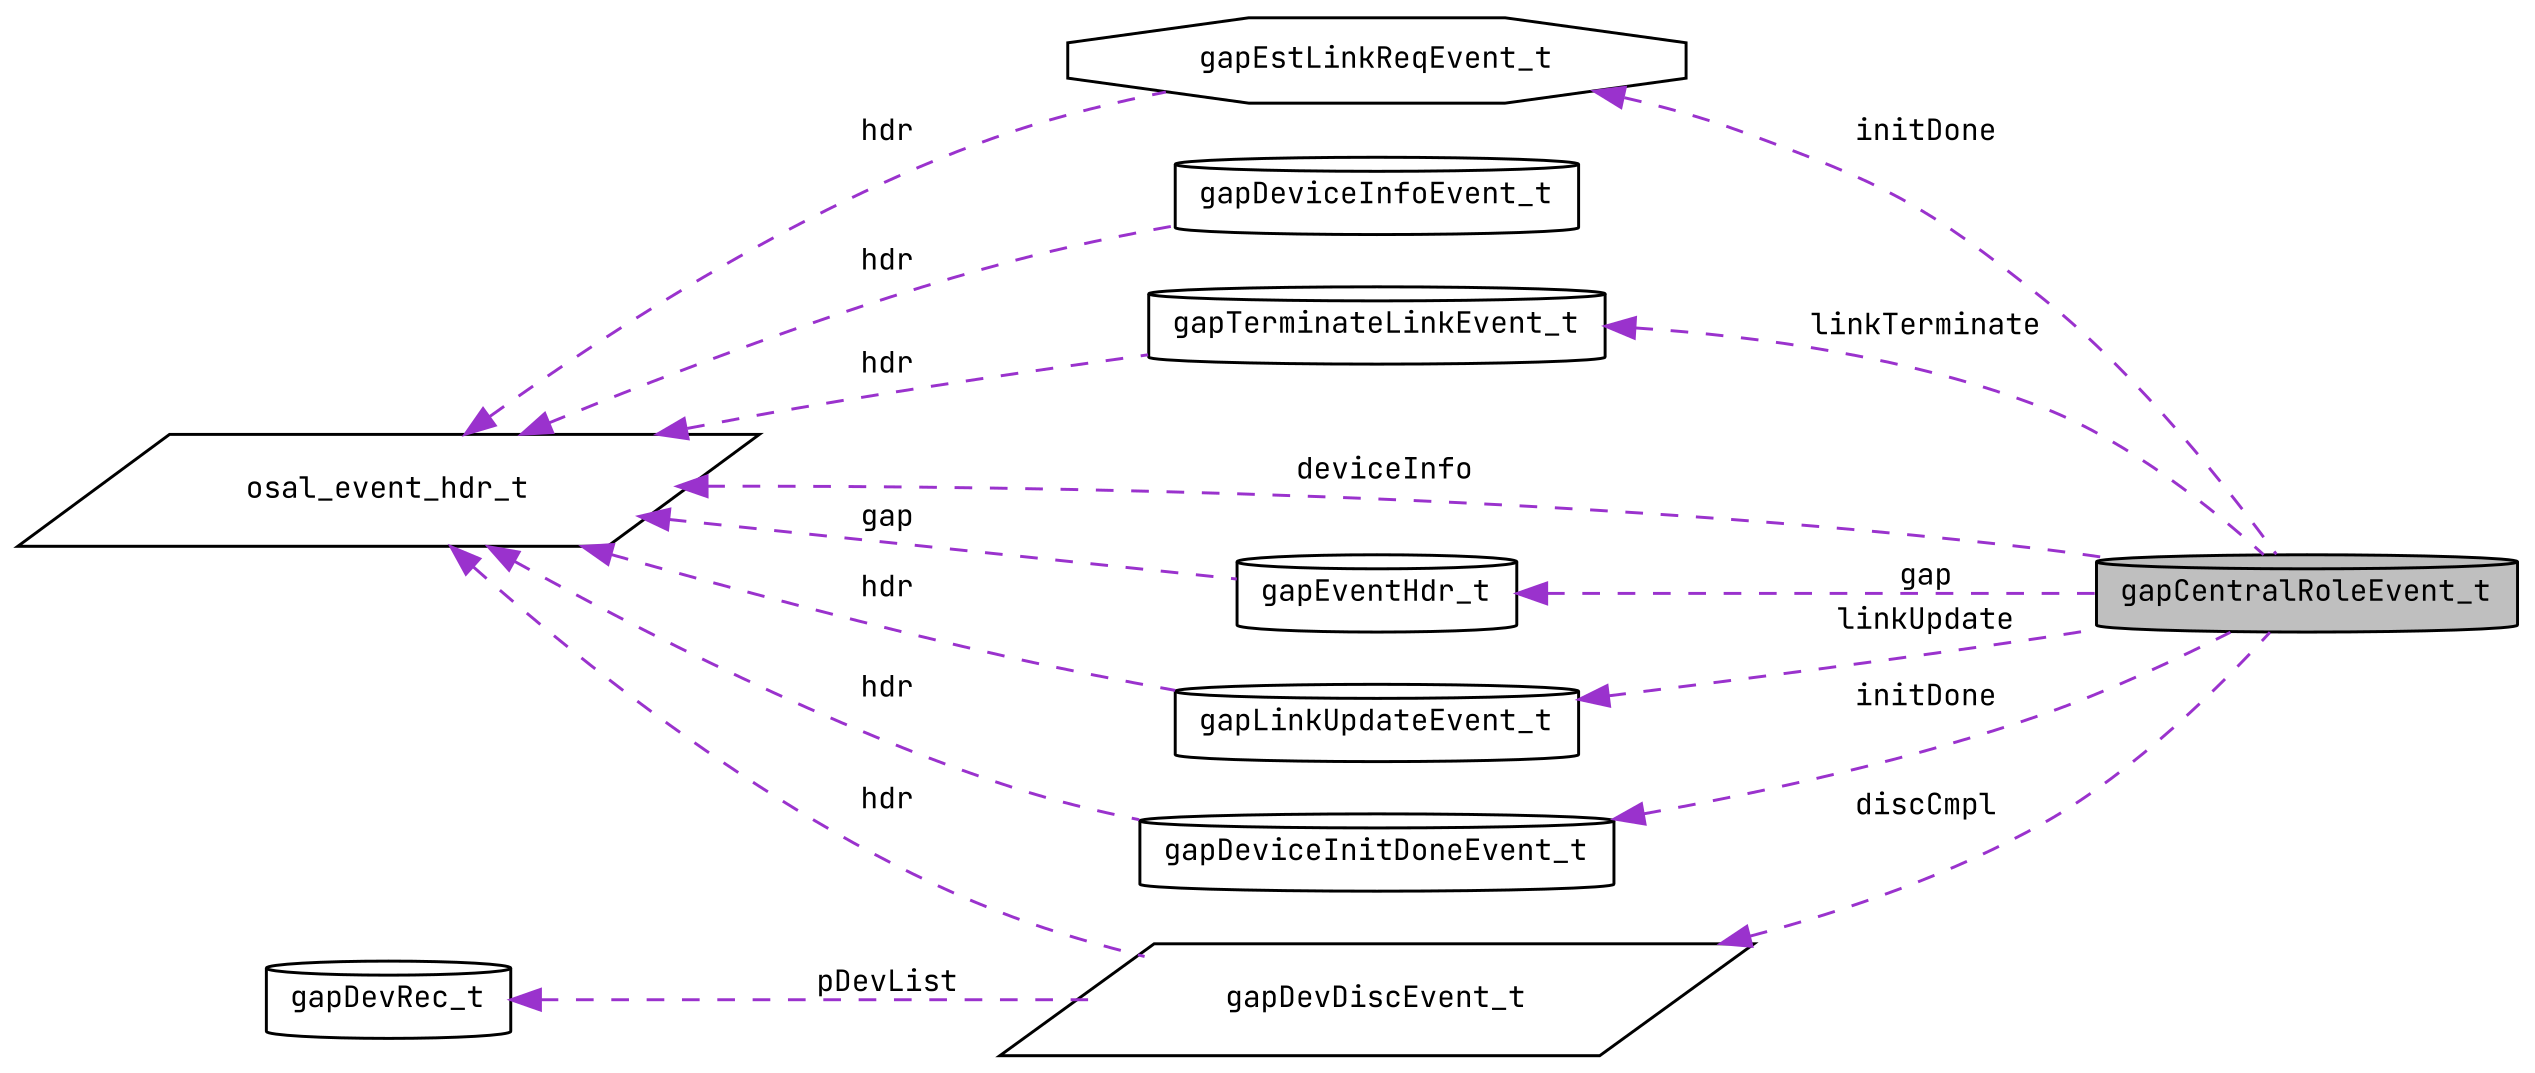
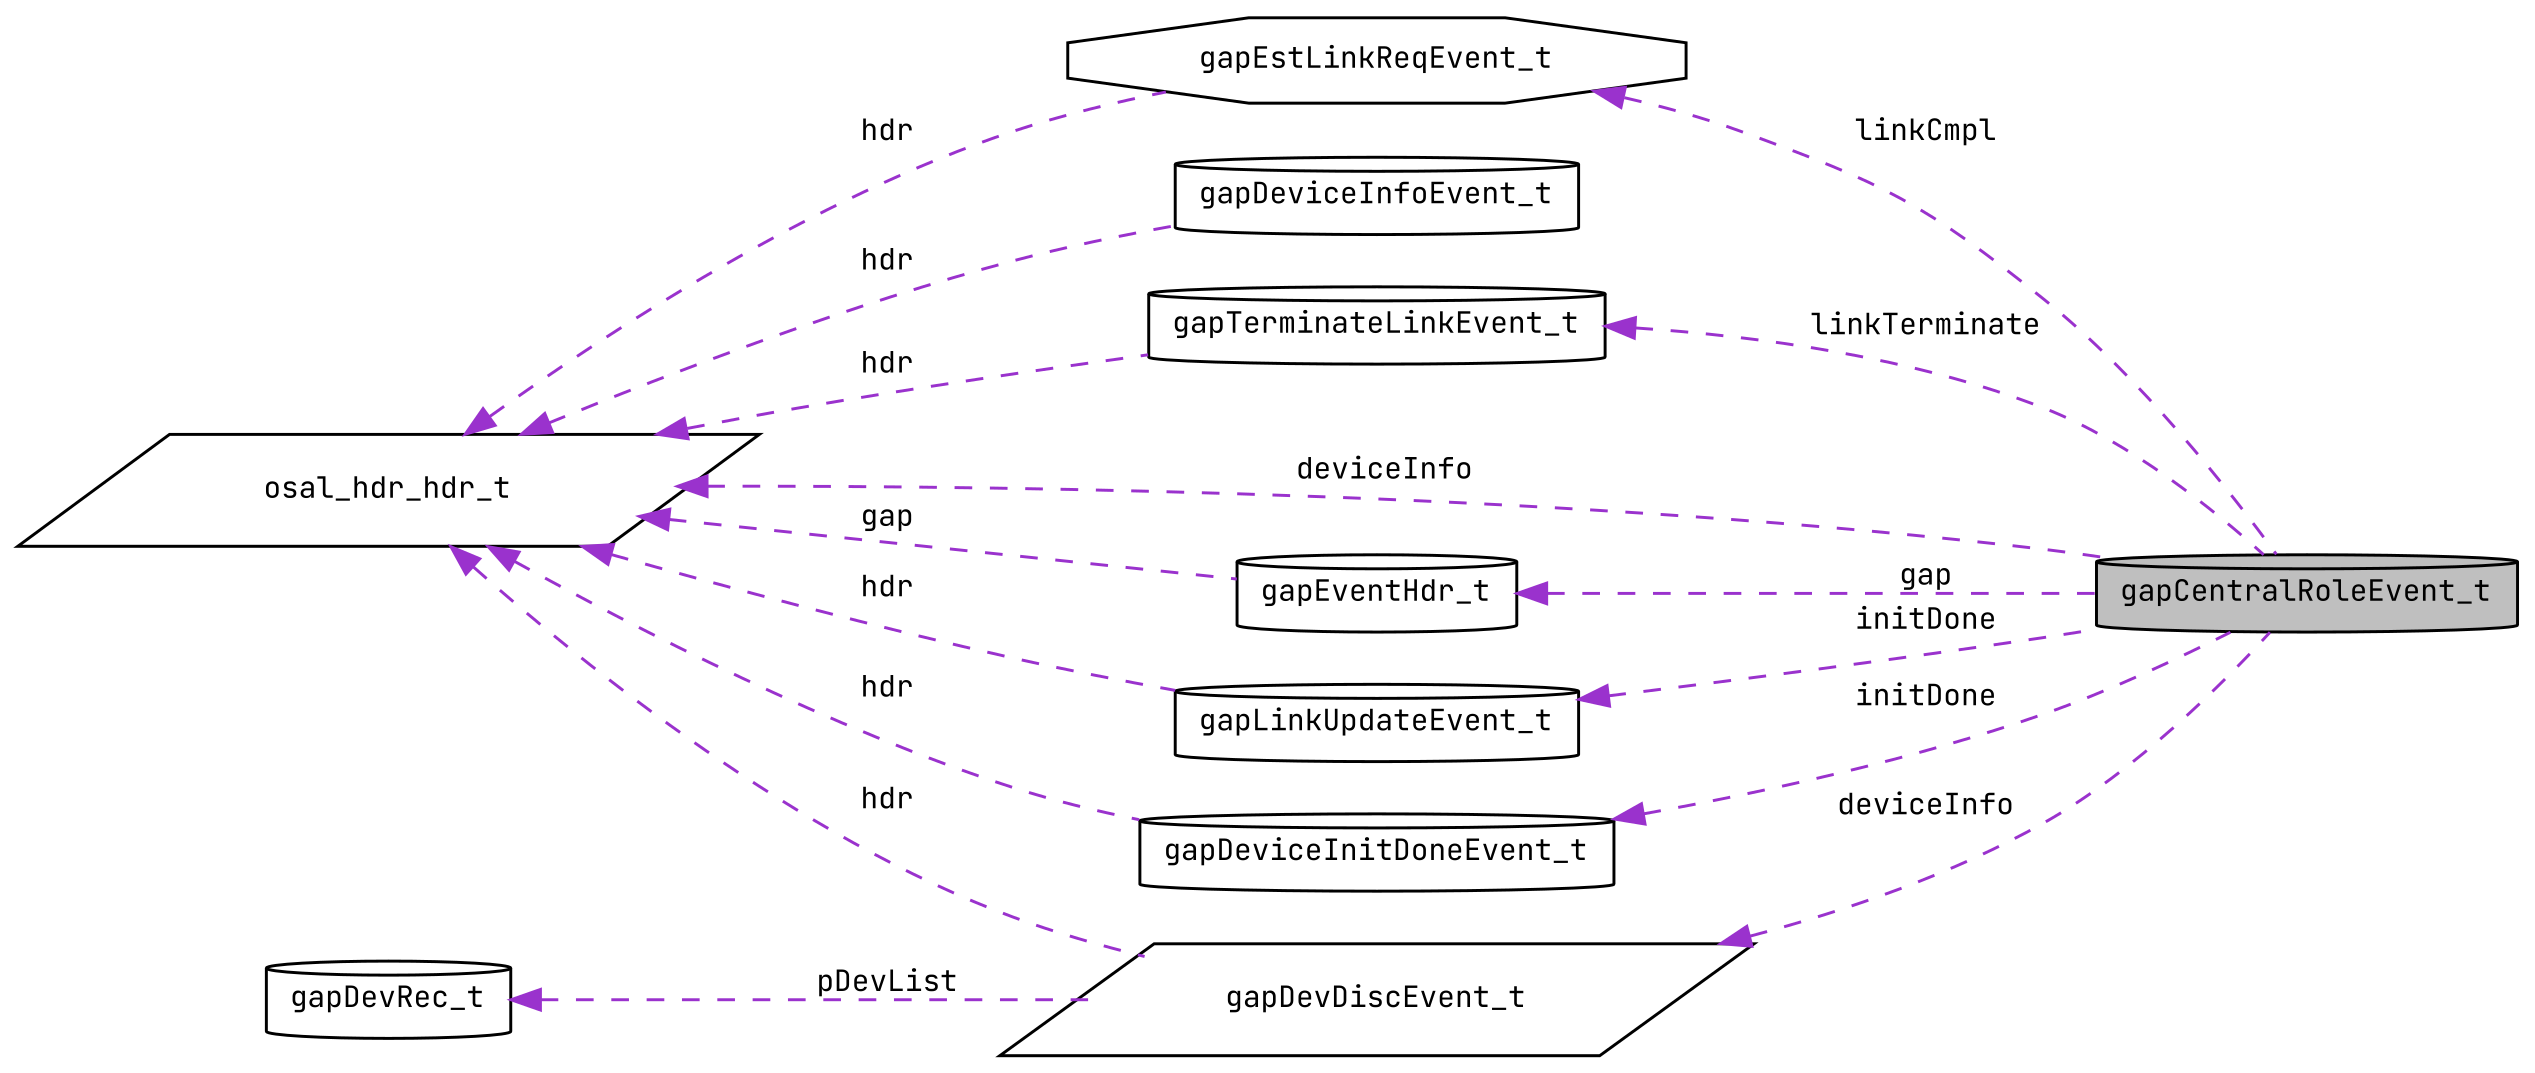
edge "gapCentralRoleEvent_t" -> "gapEstLinkReqEvent_t": label " initDone" -> " linkCmpl"
node "osal_event_hdr_t": label "osal_event_hdr_t" -> "osal_hdr_hdr_t"
edge "gapCentralRoleEvent_t" -> "gapLinkUpdateEvent_t": label " linkUpdate" -> " initDone"
edge "gapCentralRoleEvent_t" -> "gapDevDiscEvent_t": label " discCmpl" -> " deviceInfo"
